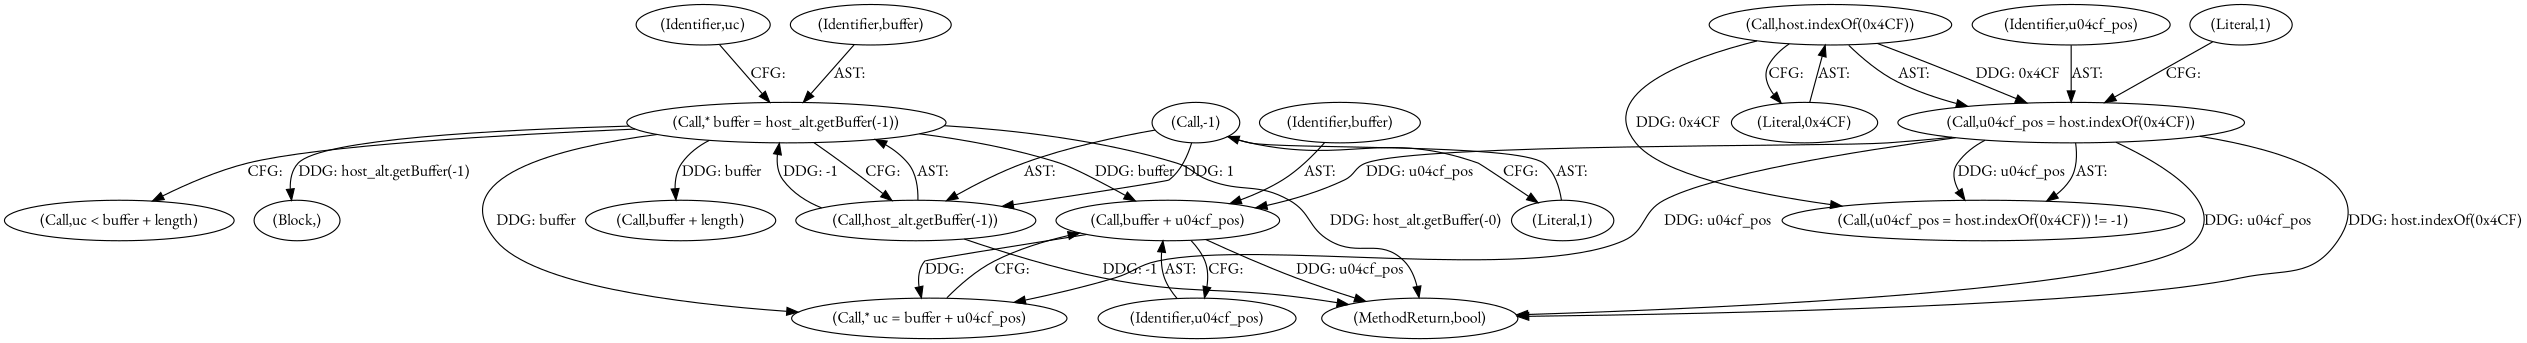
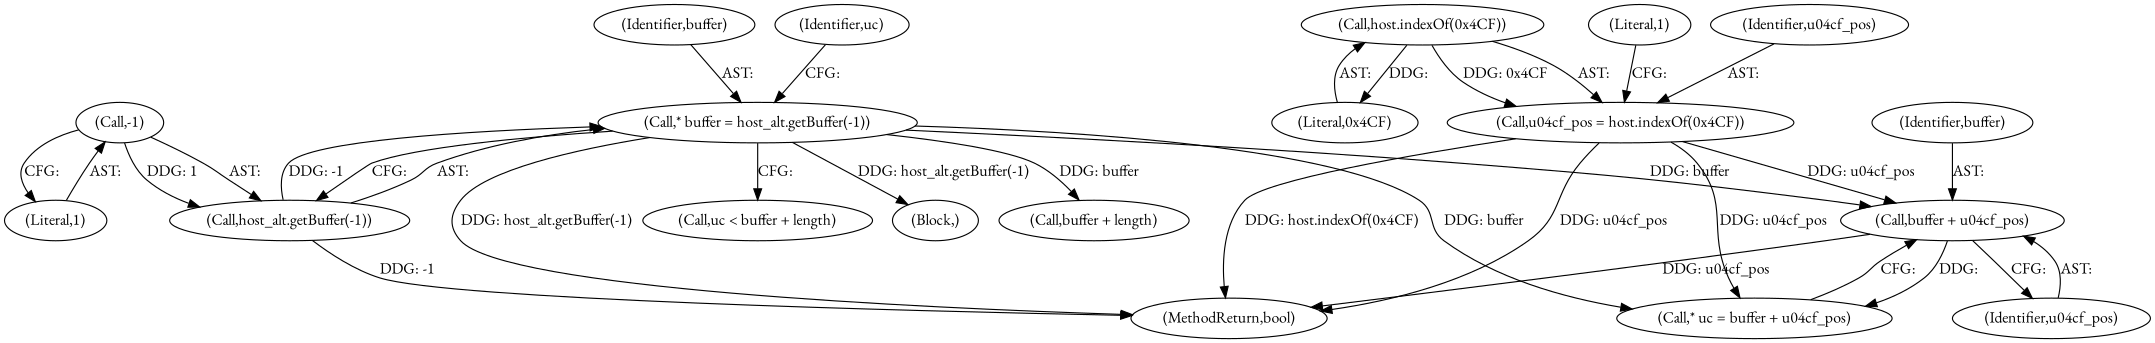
edge "(Call,host.indexOf(0x4CF))" -> "(Literal,0x4CF)": label "CFG: " -> "DDG: "
edge "(Call,* buffer = host_alt.getBuffer(-1))" -> "(MethodReturn,bool)": label "DDG: host_alt.getBuffer(-0)" -> "DDG: host_alt.getBuffer(-1)"
node "(Call,(u04cf_pos = host.indexOf(0x4CF)) != -1)": removed
